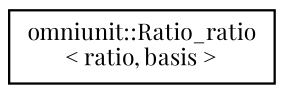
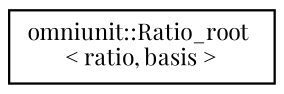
node "omniunit::Ratio_ratio < ratio, basis >": label "omniunit::Ratio_ratio < ratio, basis >" -> "omniunit::Ratio_root < ratio, basis >"
